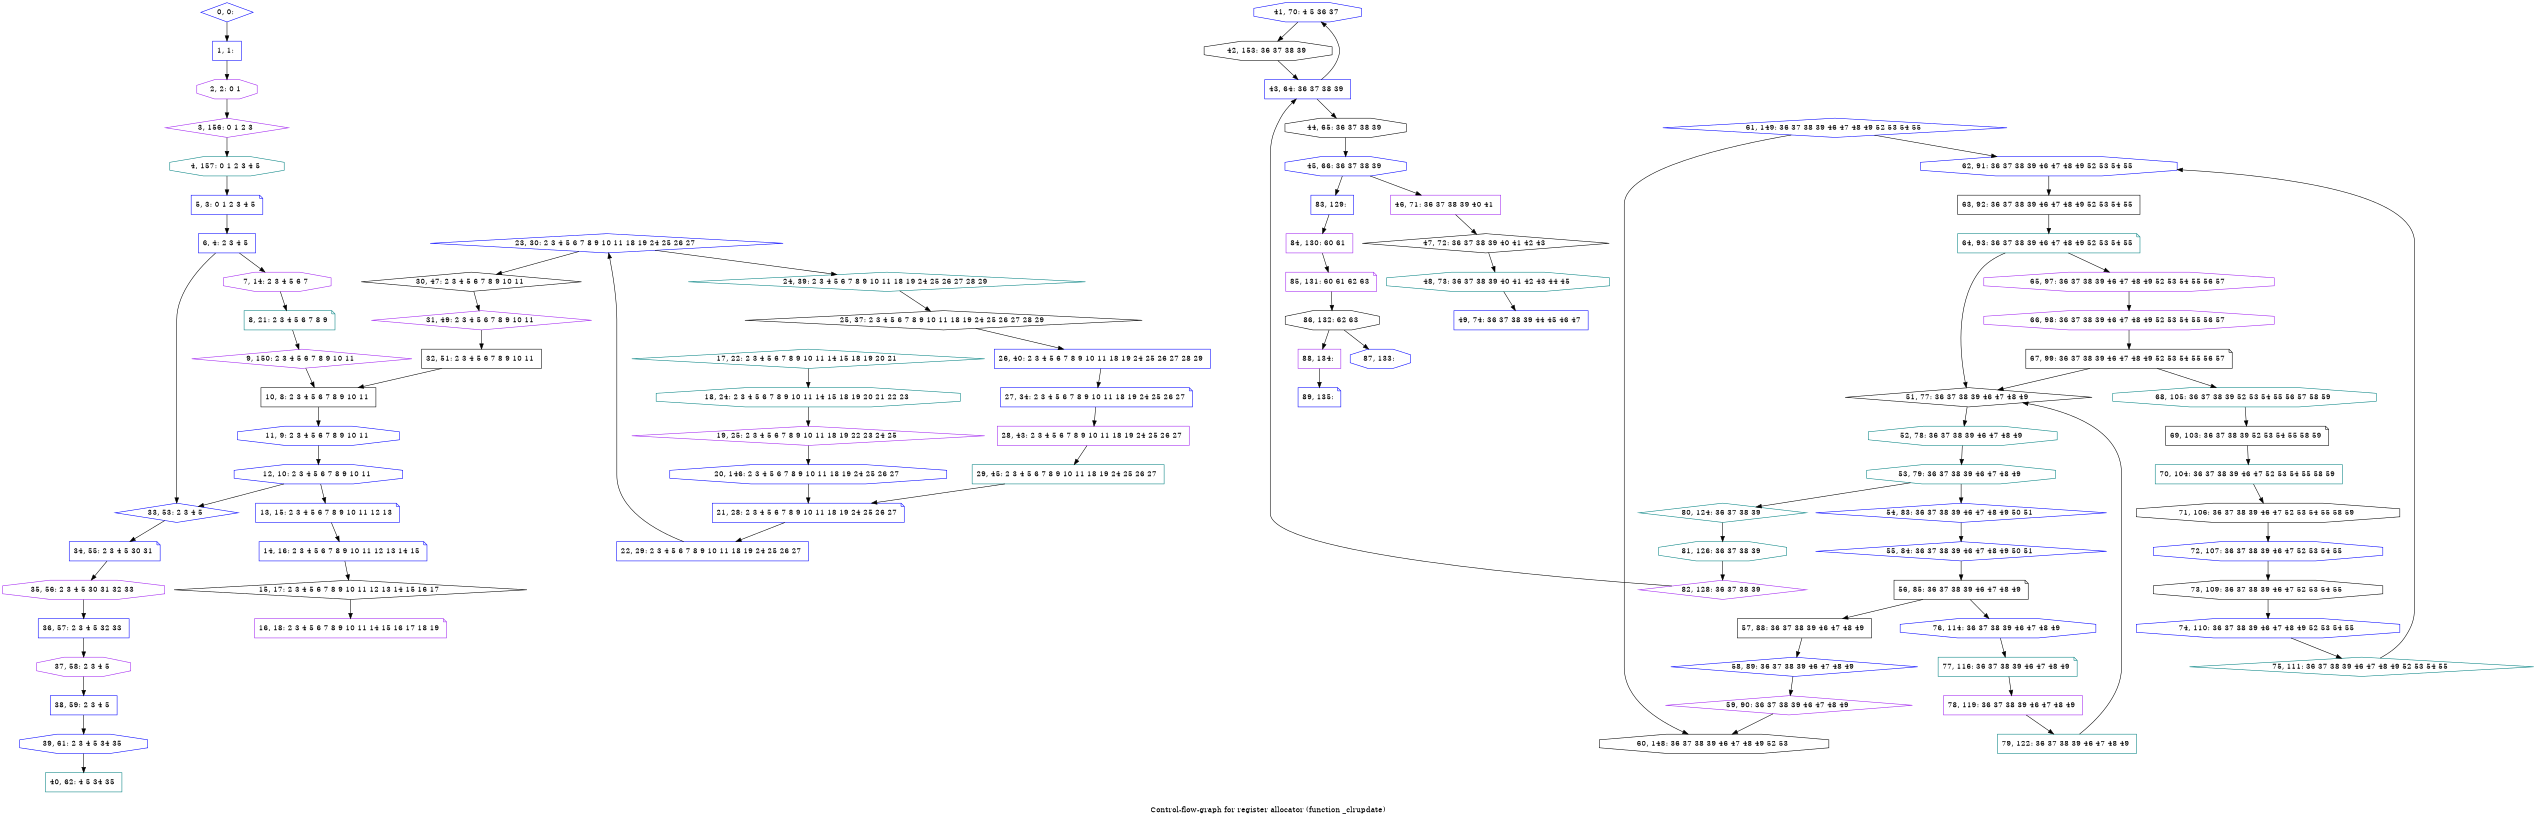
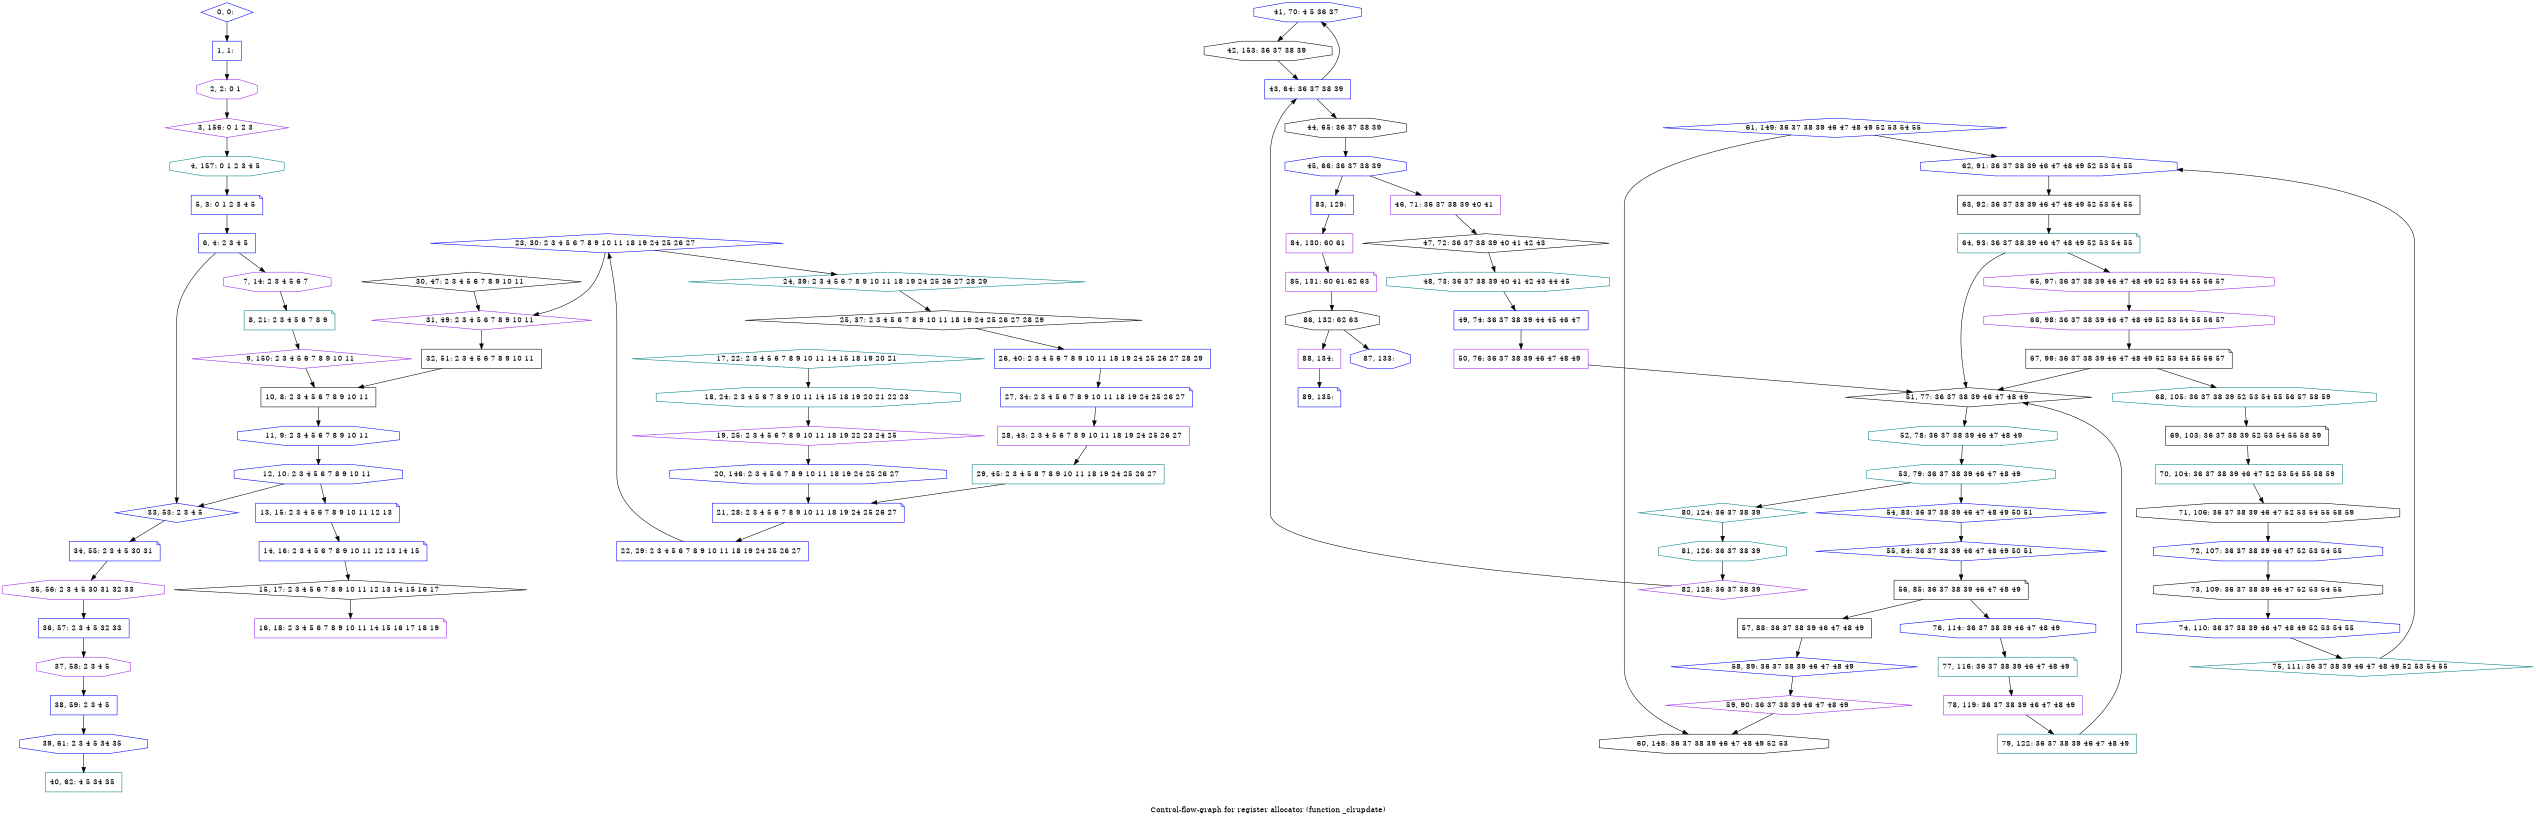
edge "23, 30: 2 3 4 5 6 7 8 9 10 11 18 19 24 25 26 27" -> "30, 47: 2 3 4 5 6 7 8 9 10 11": now "23, 30: 2 3 4 5 6 7 8 9 10 11 18 19 24 25 26 27" -> "31, 49: 2 3 4 5 6 7 8 9 10 11"
node "50, 76: 36 37 38 39 46 47 48 49": added
